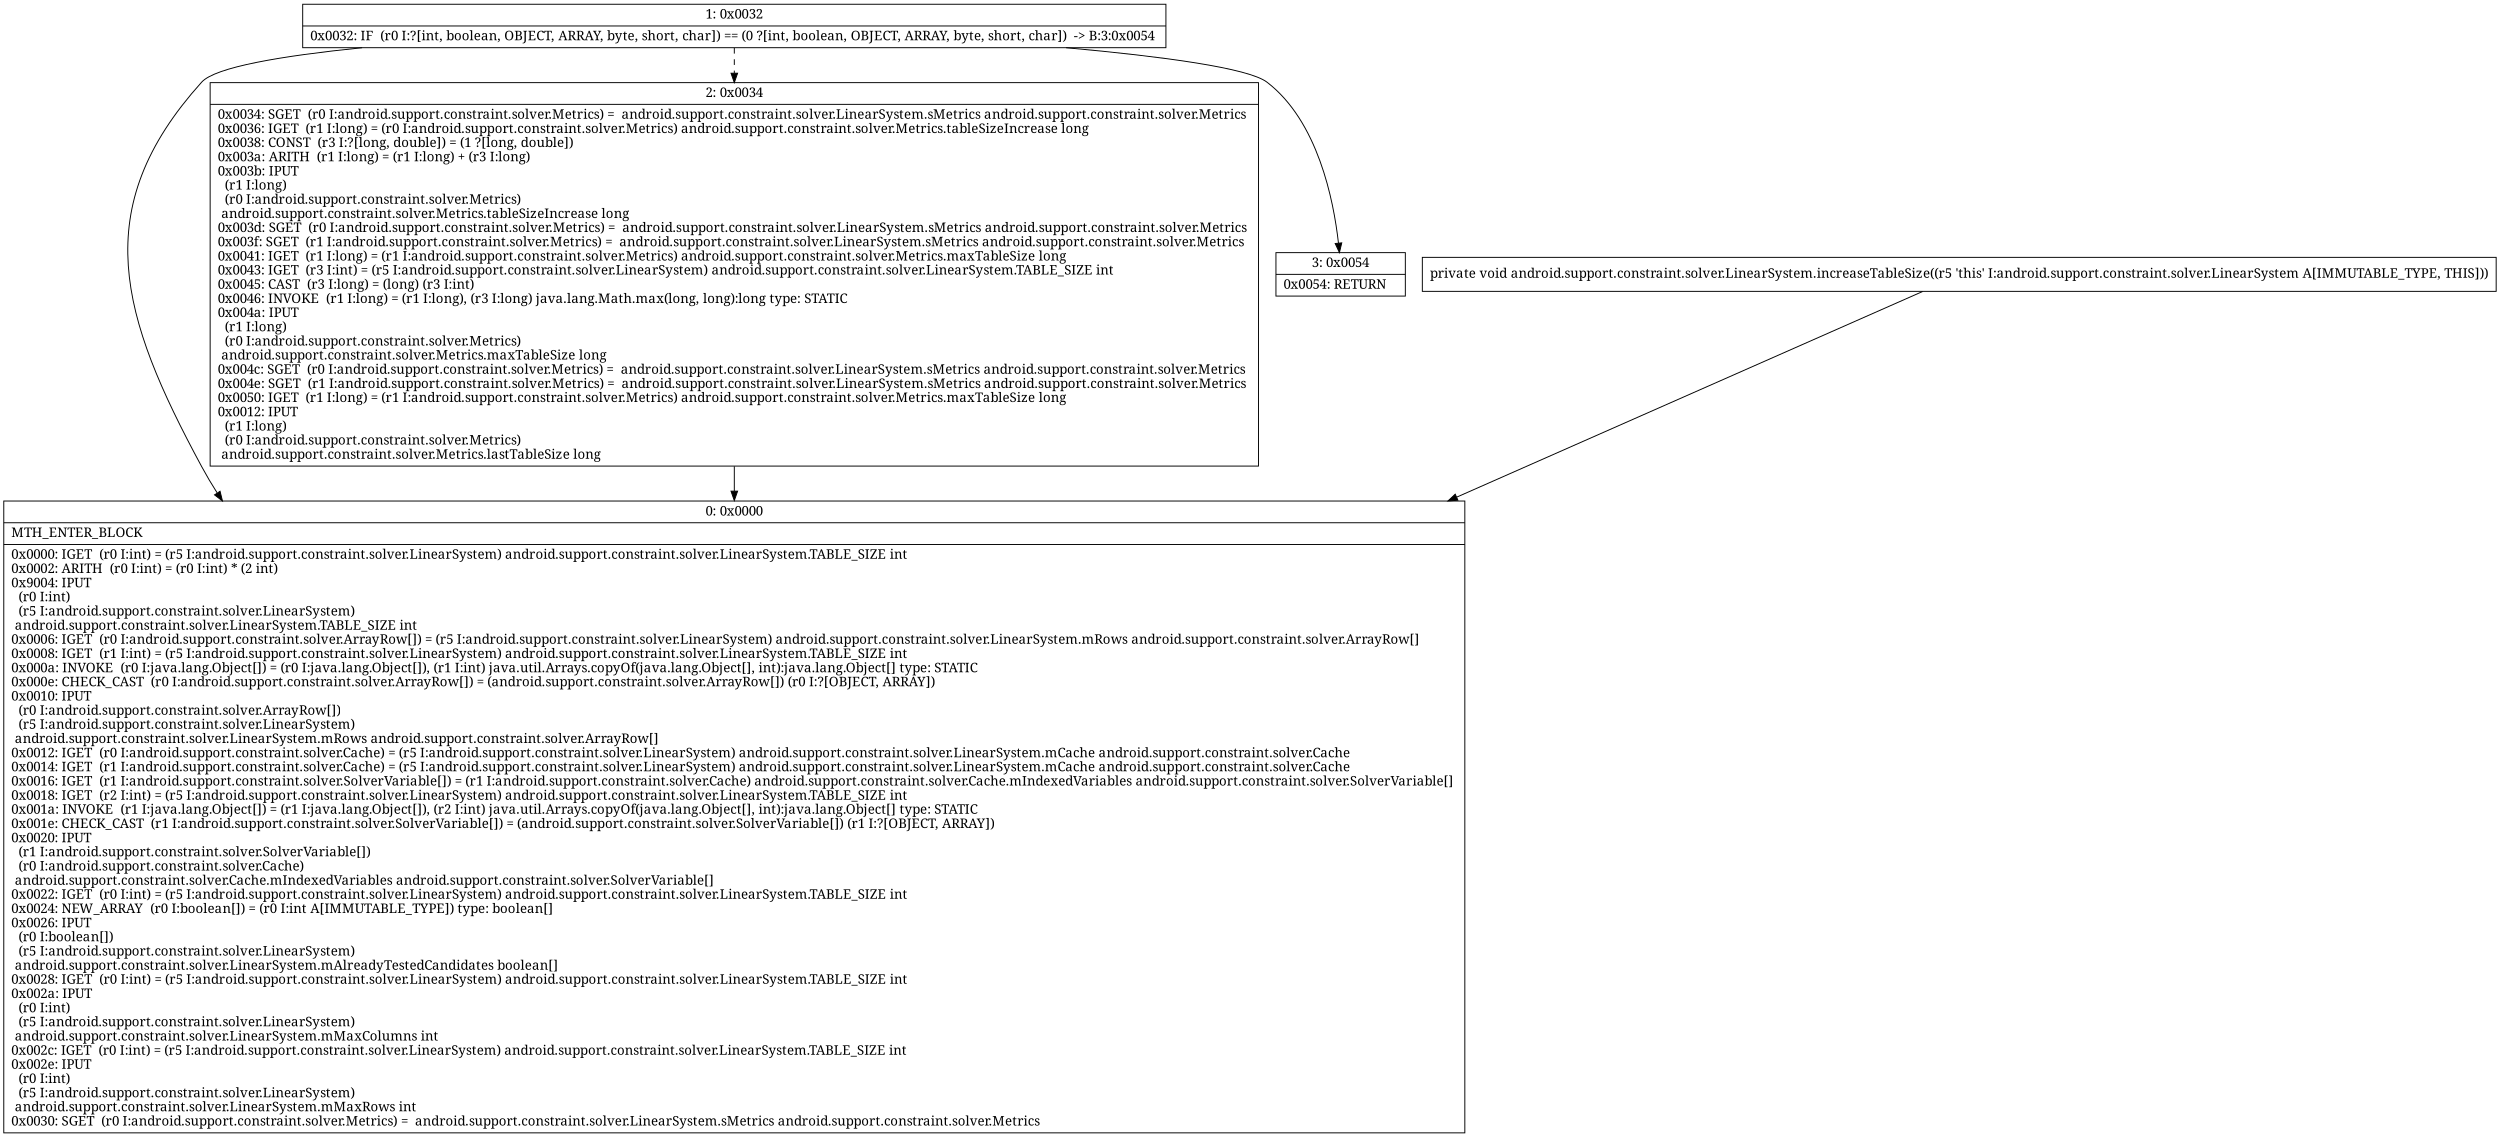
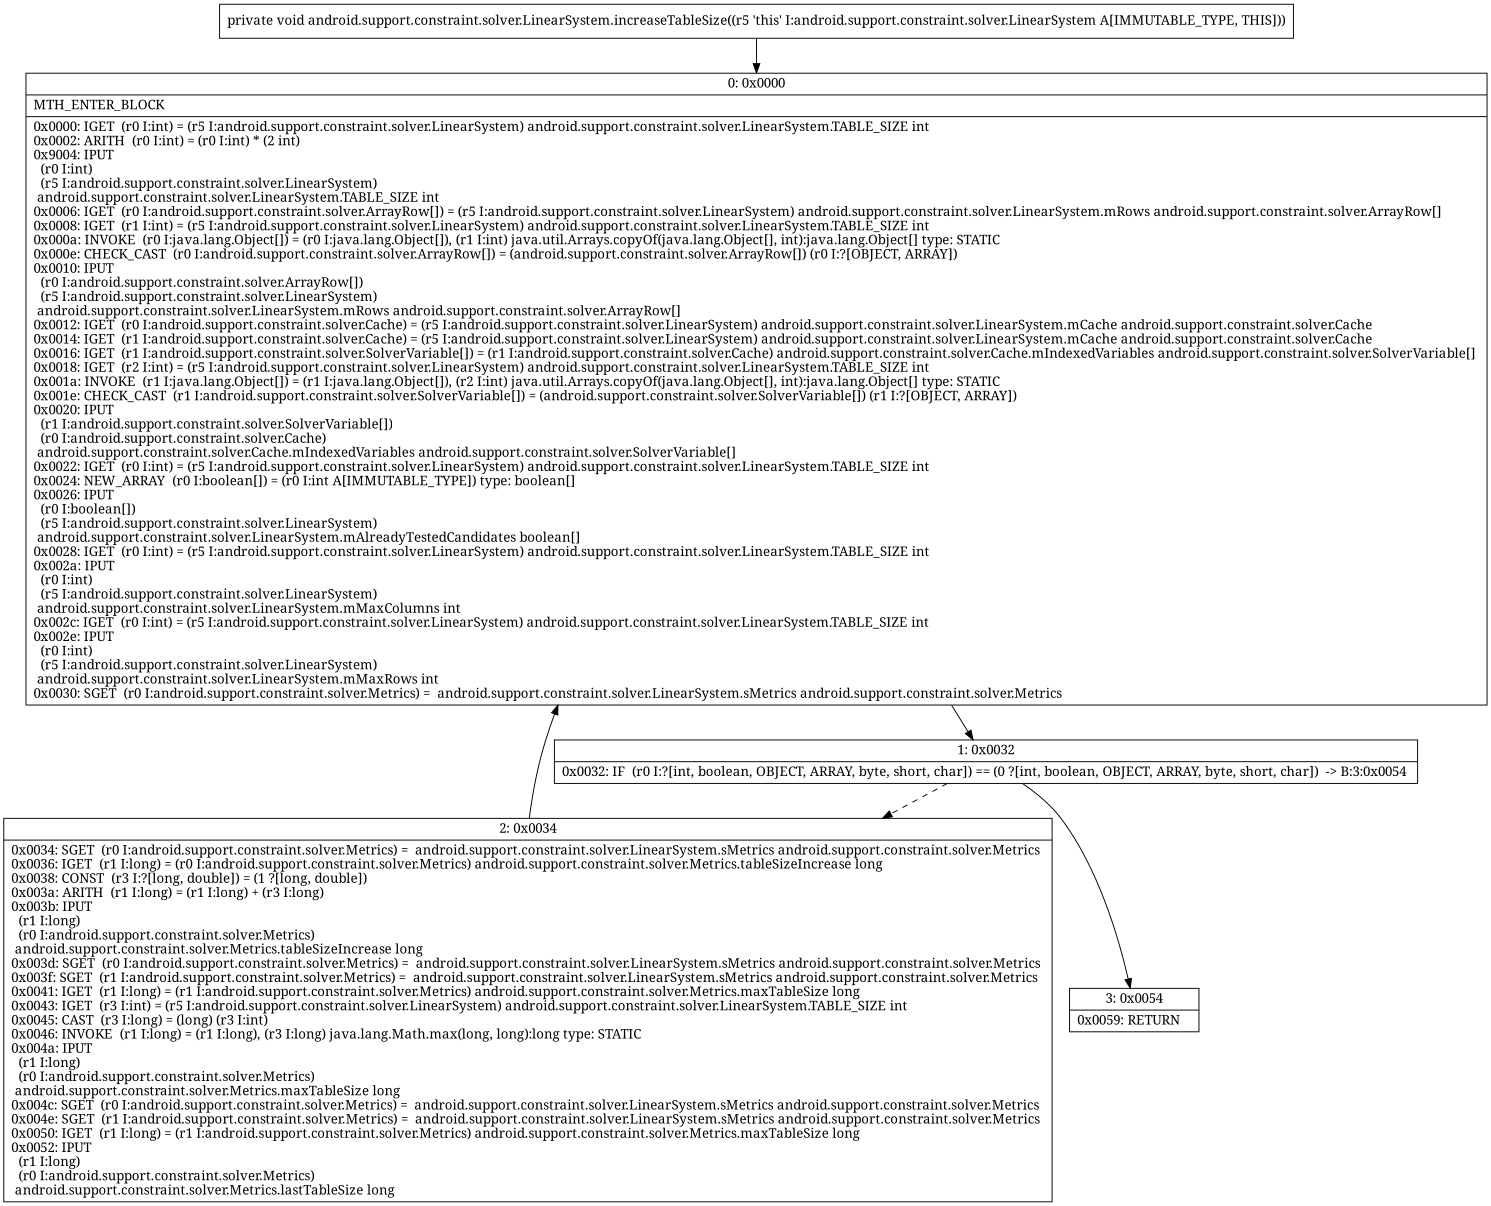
edge "1: 0x0032" -> "0: 0x0000": reversed
node "3: 0x0054": text "0x0054: RETURN" -> "0x0059: RETURN"
node "2: 0x0034": text "0x0012: IPUT" -> "0x0052: IPUT"
